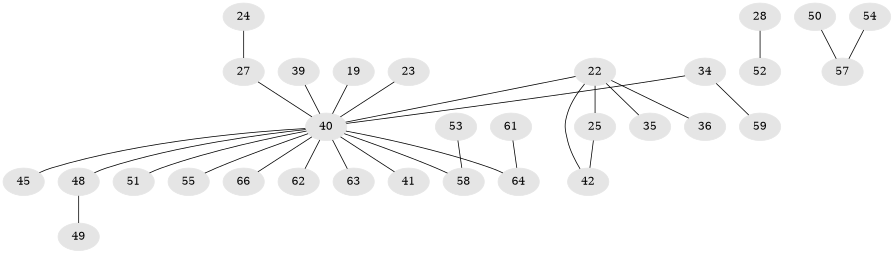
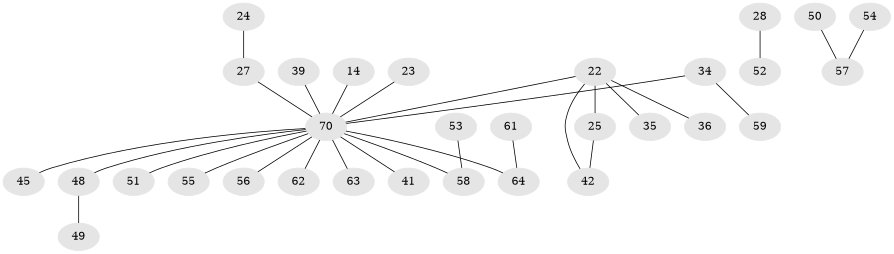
node "19": label "19" -> "14"
node "40": label "40" -> "70"
node "66": label "66" -> "56"
